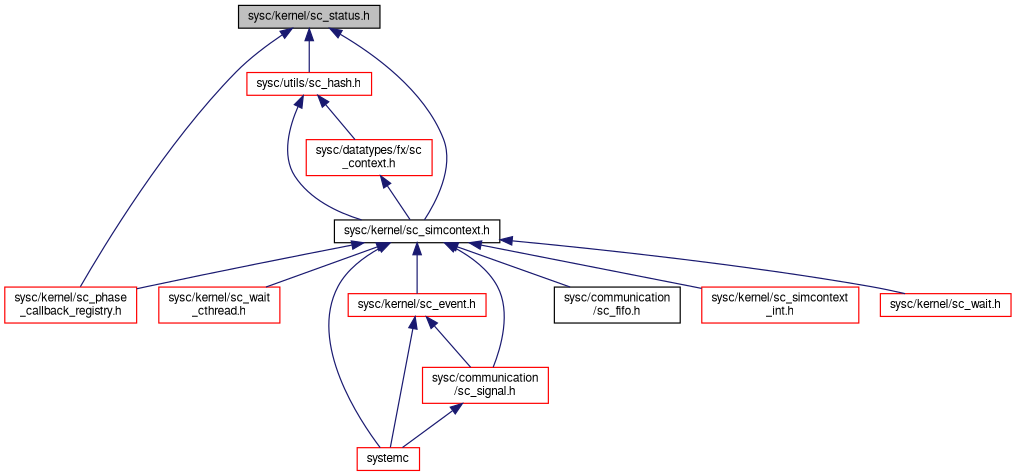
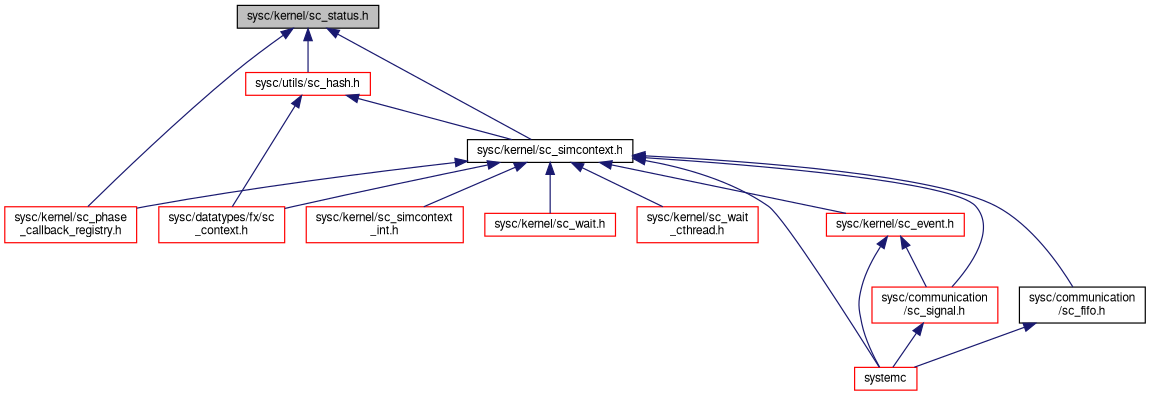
edge "sysc/kernel/sc_simcontext.h" -> "sysc/datatypes/fx/sc _context.h": reversed
edge "systemc" -> "sysc/communication /sc_fifo.h": added
